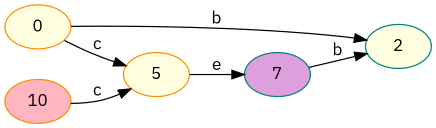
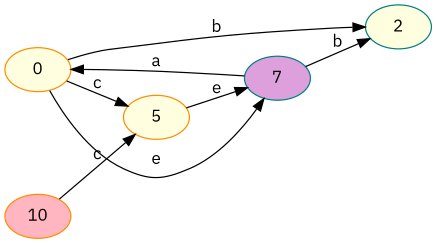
edge "7" -> "0": added, label "a"
edge "0" -> "7": added, label "e"
